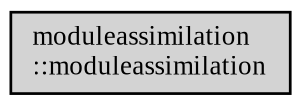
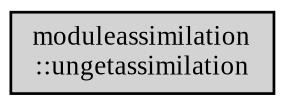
node "moduleassimilation ::moduleassimilation": label "moduleassimilation ::moduleassimilation" -> "moduleassimilation ::ungetassimilation"
